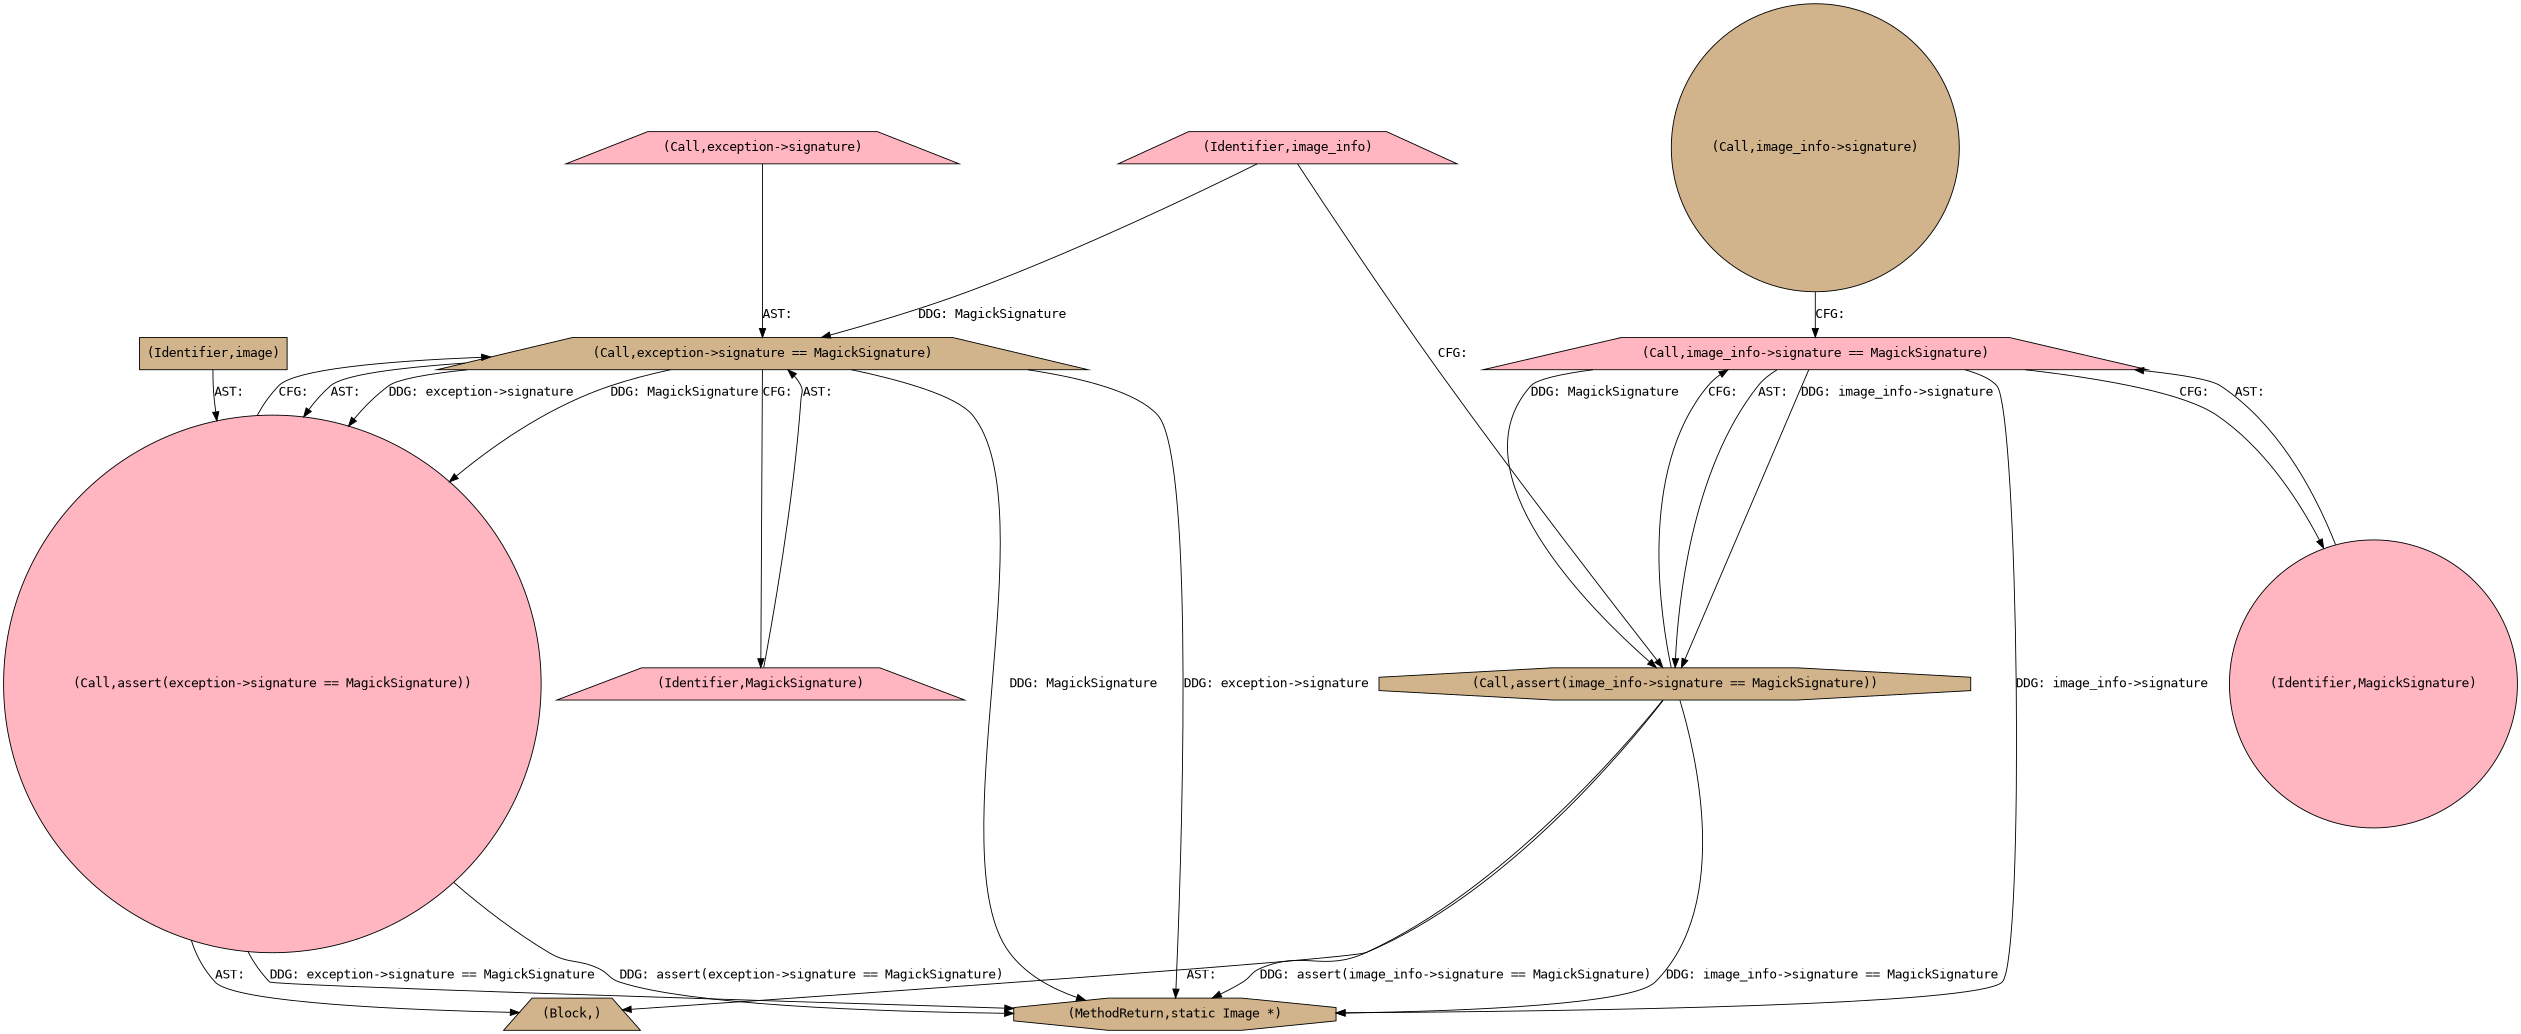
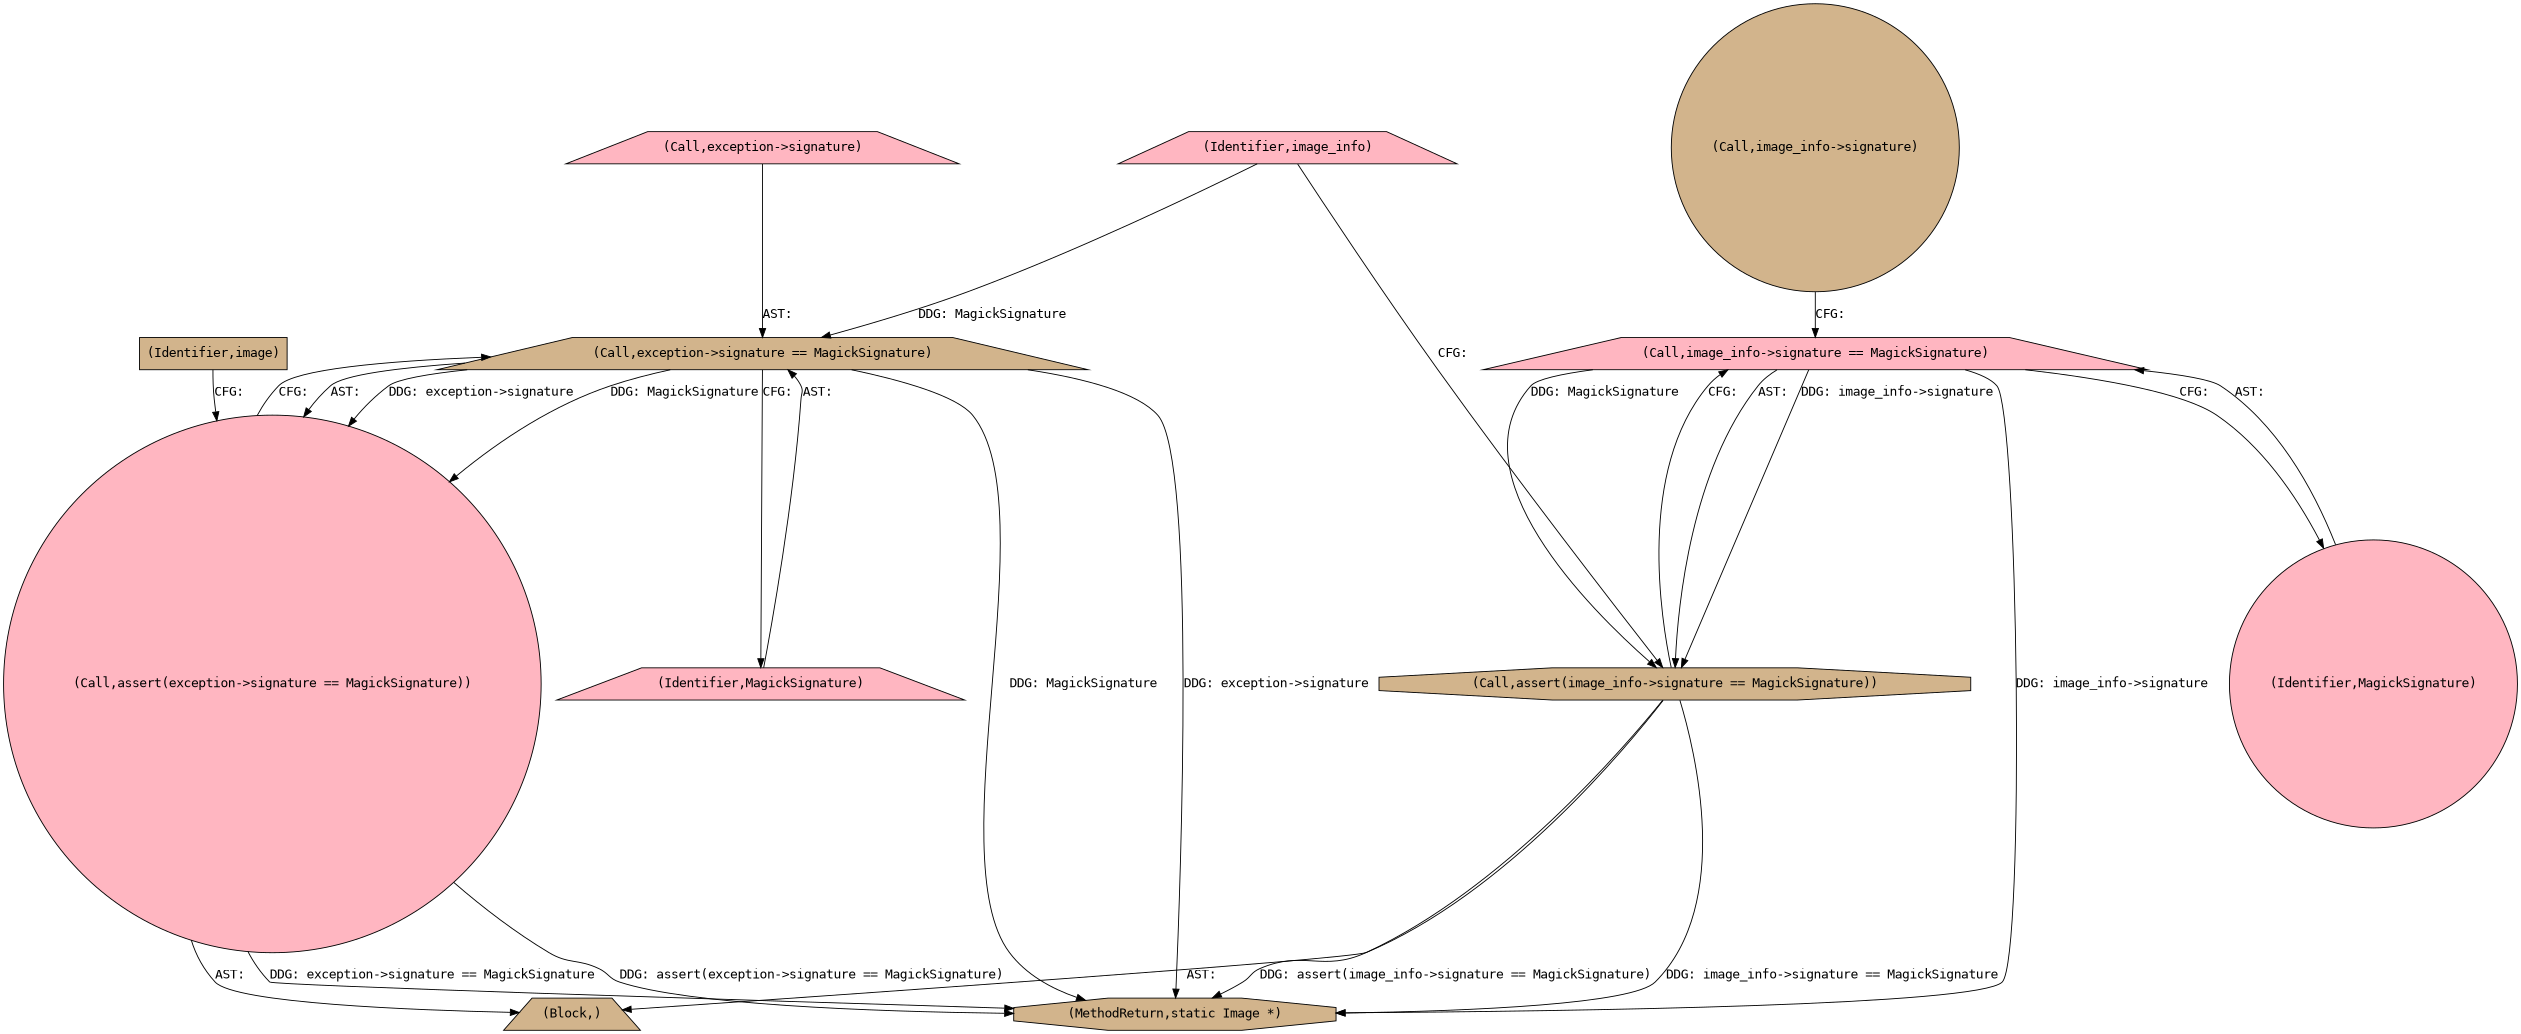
edge "(Identifier,image)" -> "(Call,assert(exception->signature == MagickSignature))": label "AST: " -> "CFG: "
